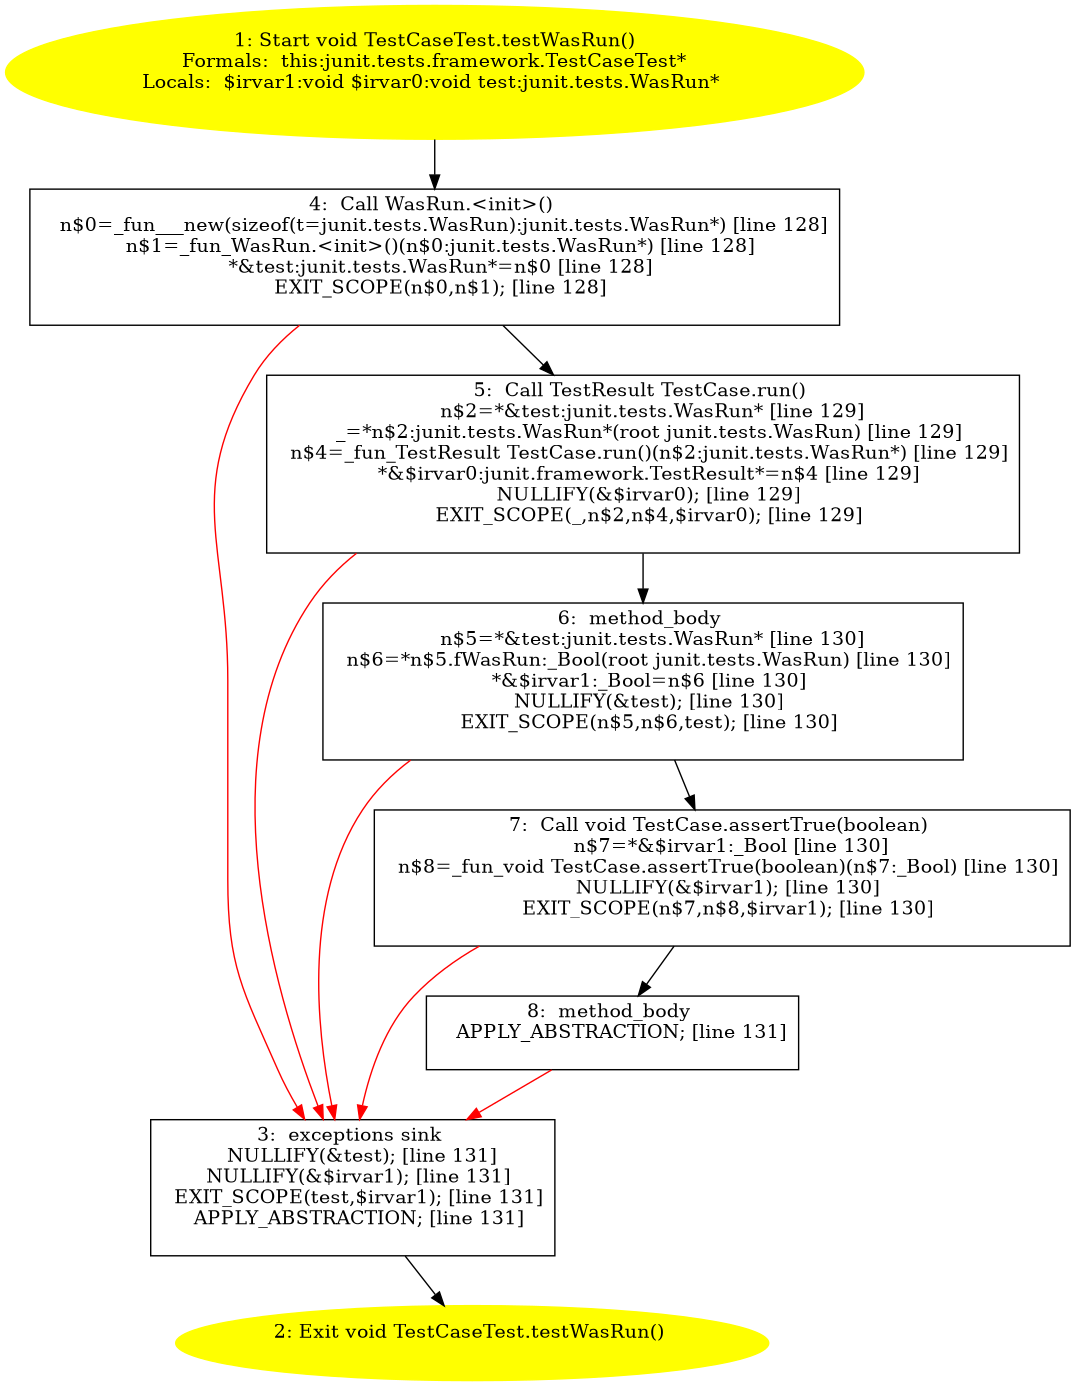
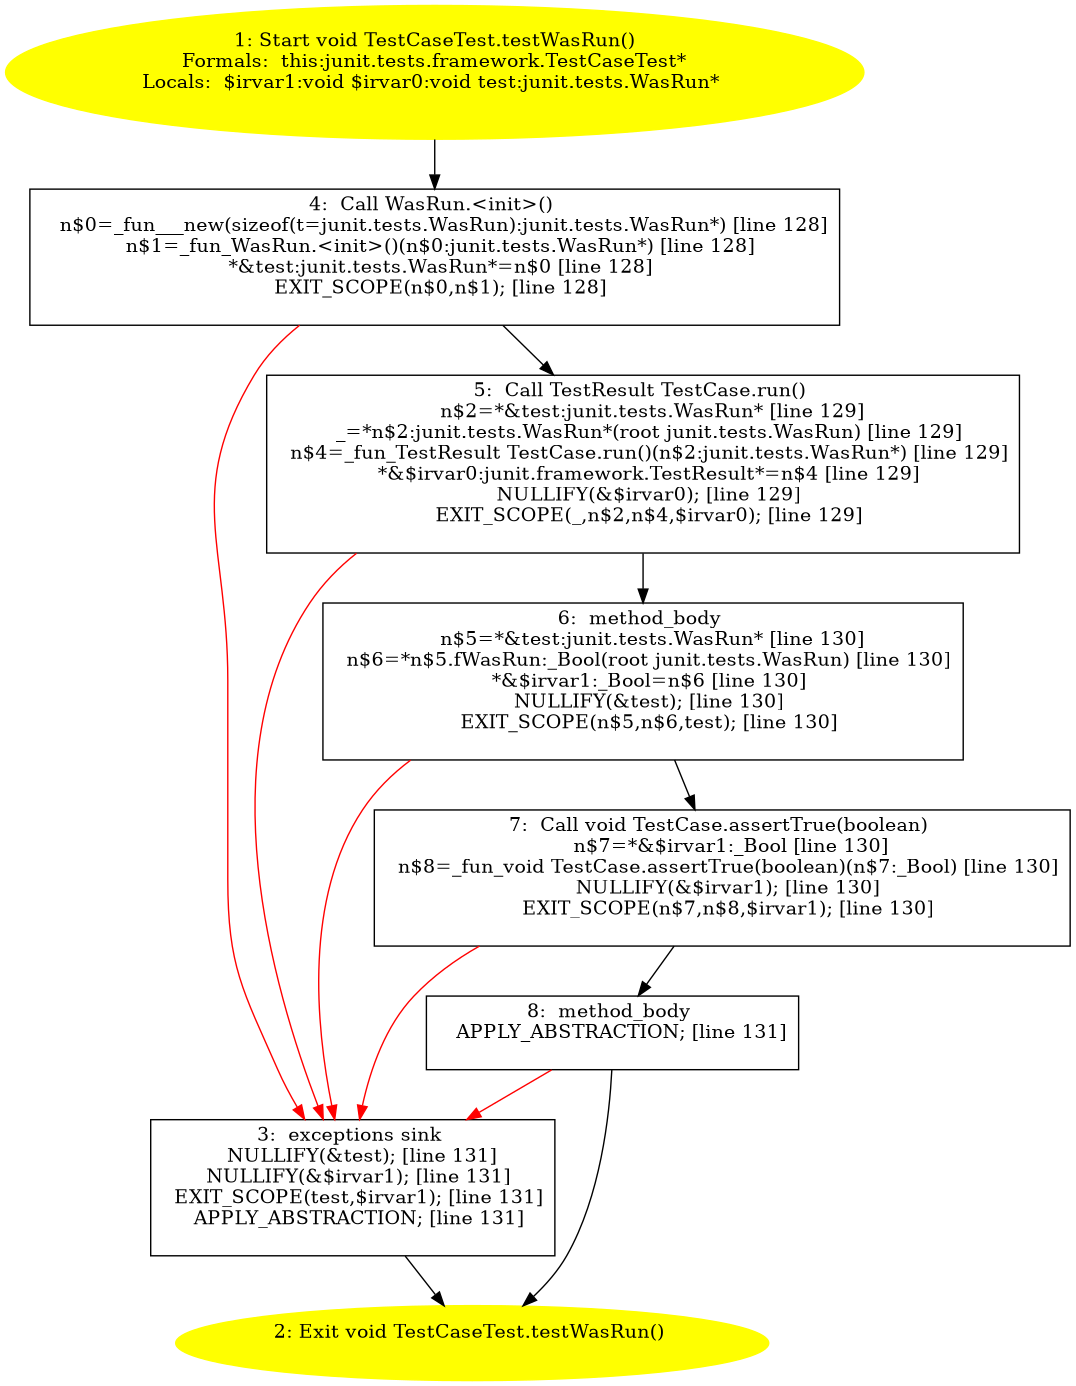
edge "8:  method_body APPLY_ABSTRACTION; [line 131]" -> "2: Exit void TestCaseTest.testWasRun()": added
